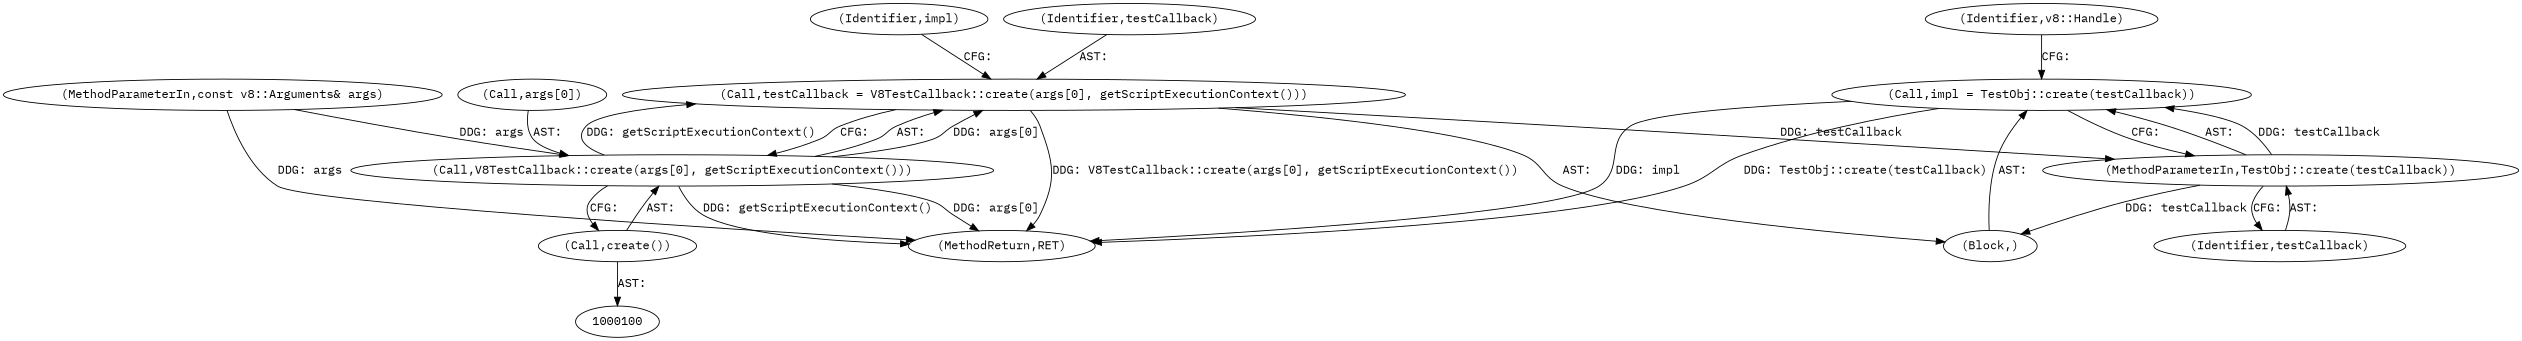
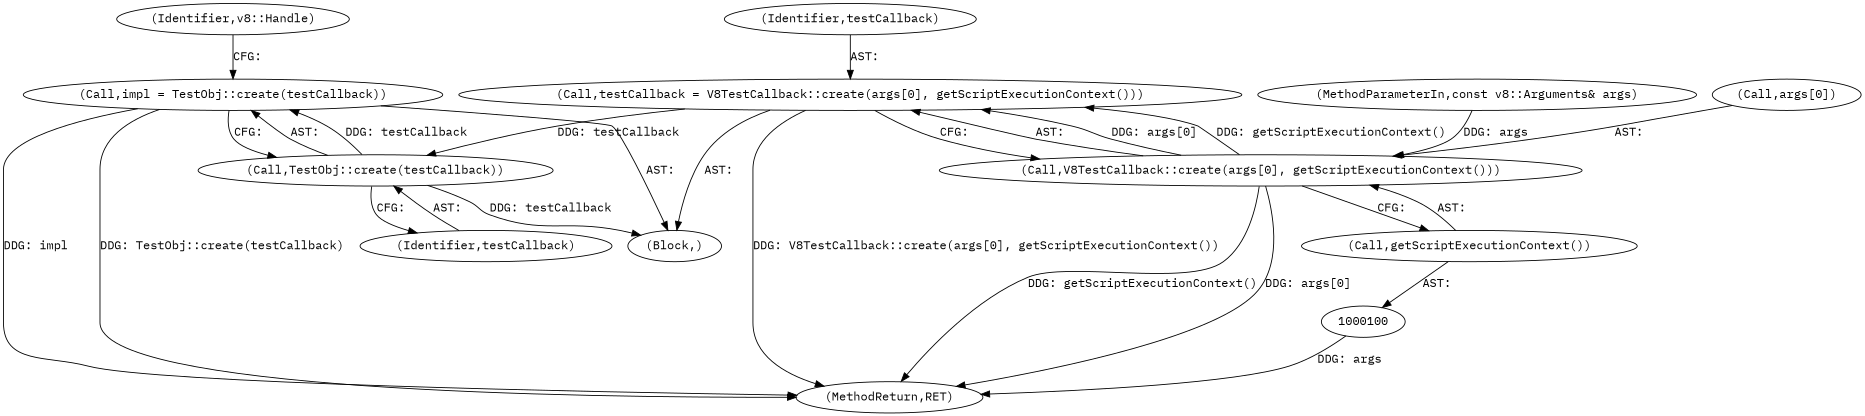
node "(Identifier,impl)": removed
edge "(Block,)" -> "(Call,impl = TestObj::create(testCallback))": reversed
node "(MethodParameterIn,TestObj::create(testCallback))": label "(MethodParameterIn,TestObj::create(testCallback))" -> "(Call,TestObj::create(testCallback))"
edge "(MethodParameterIn,const v8::Arguments& args)" -> "(MethodReturn,RET)": now "1000100" -> "(MethodReturn,RET)"
node "(Call,create())": label "(Call,create())" -> "(Call,getScriptExecutionContext())"
